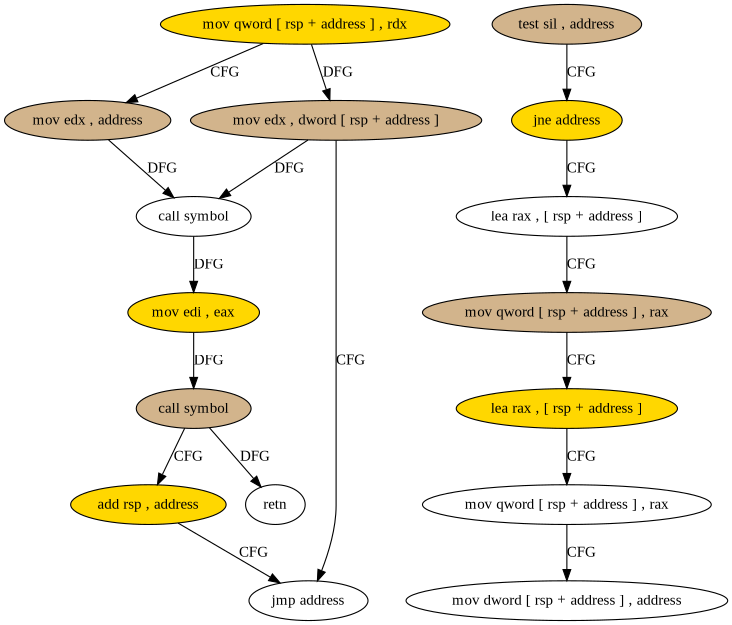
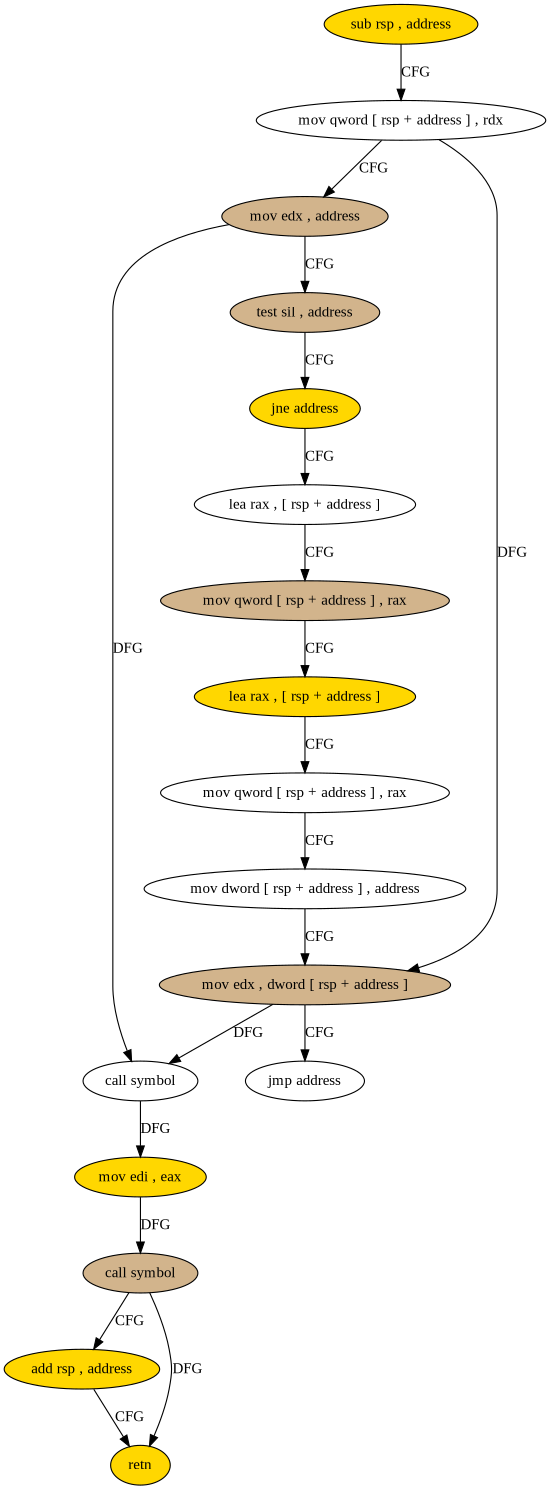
node "mov qword [ rsp + address ] , rdx": fillcolor gold -> white
node "sub rsp , address": added
edge "mov edx , address" -> "test sil , address": added, label "CFG"
node "retn": fillcolor white -> gold
edge "add rsp , address" -> "jmp address": now "add rsp , address" -> "retn"
edge "mov dword [ rsp + address ] , address" -> "mov edx , dword [ rsp + address ]": added, label "CFG"
